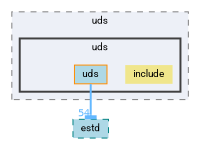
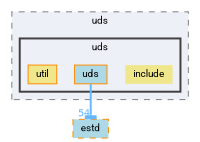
node "util": added
node "estd": color teal -> darkorange
